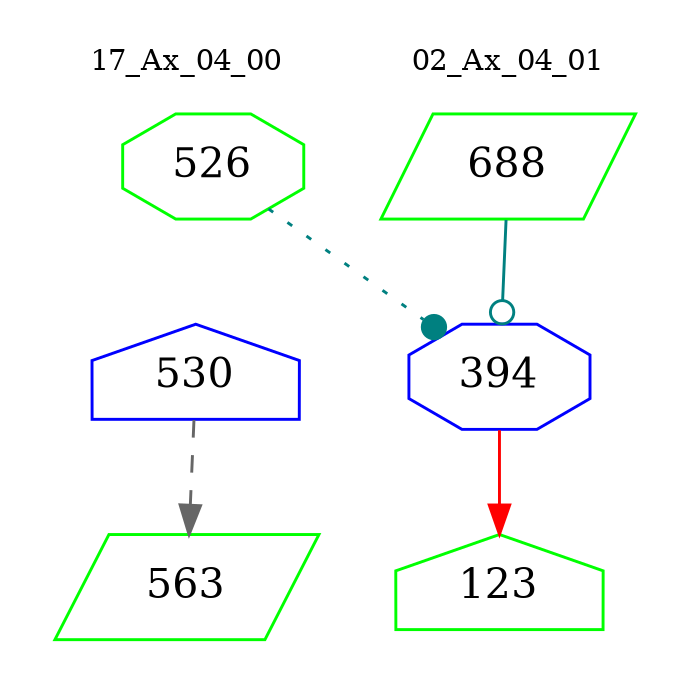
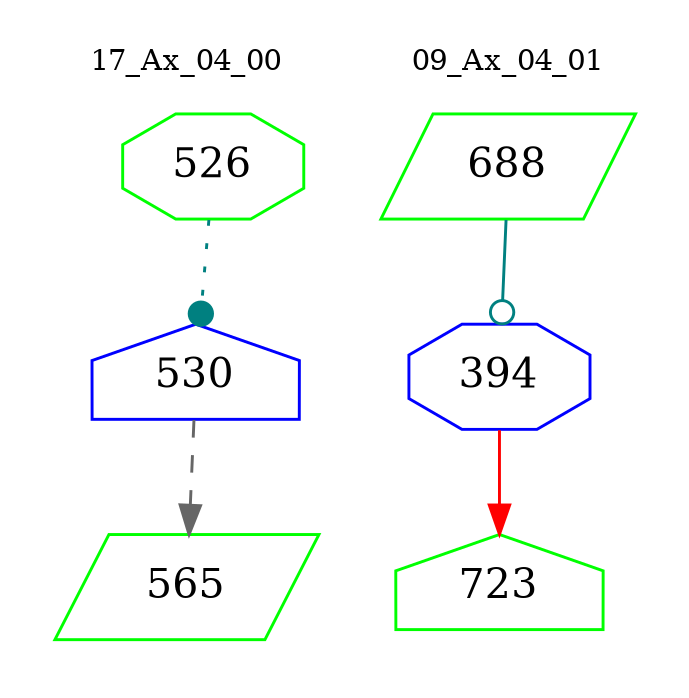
cluster "02_Ax_04_01": label "02_Ax_04_01" -> "09_Ax_04_01"
edge "526" -> "394": now "526" -> "530"
node "563": label "563" -> "565"
node "123": label "123" -> "723"
